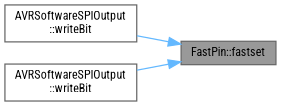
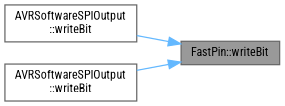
node "FastPin::fastset": label "FastPin::fastset" -> "FastPin::writeBit"
